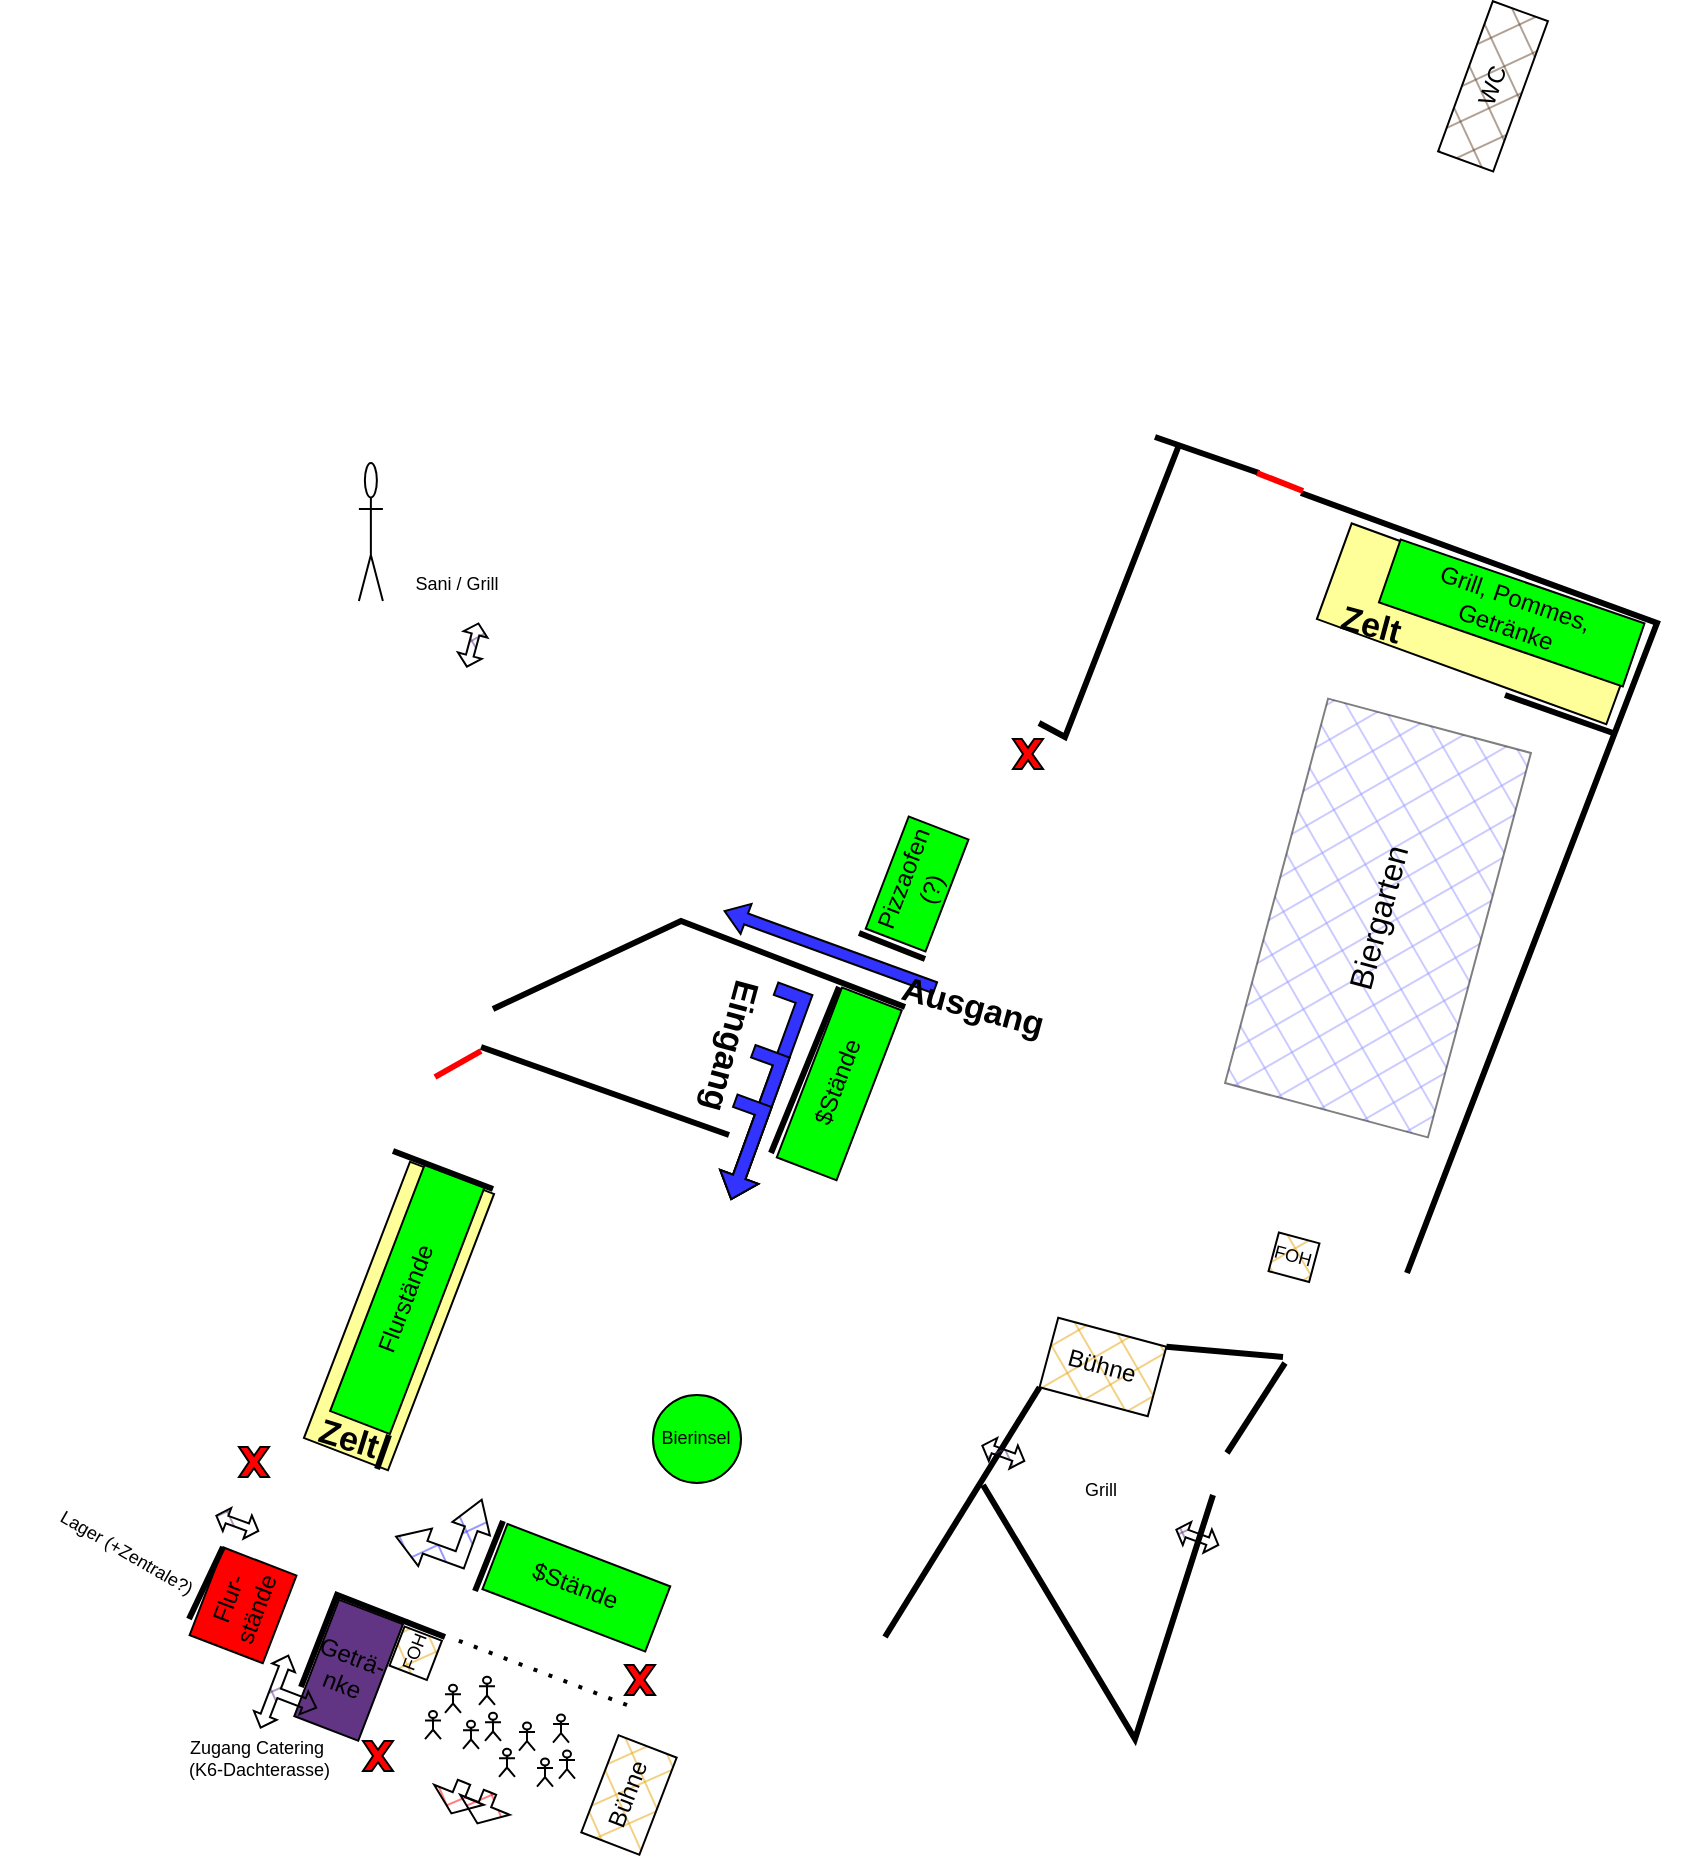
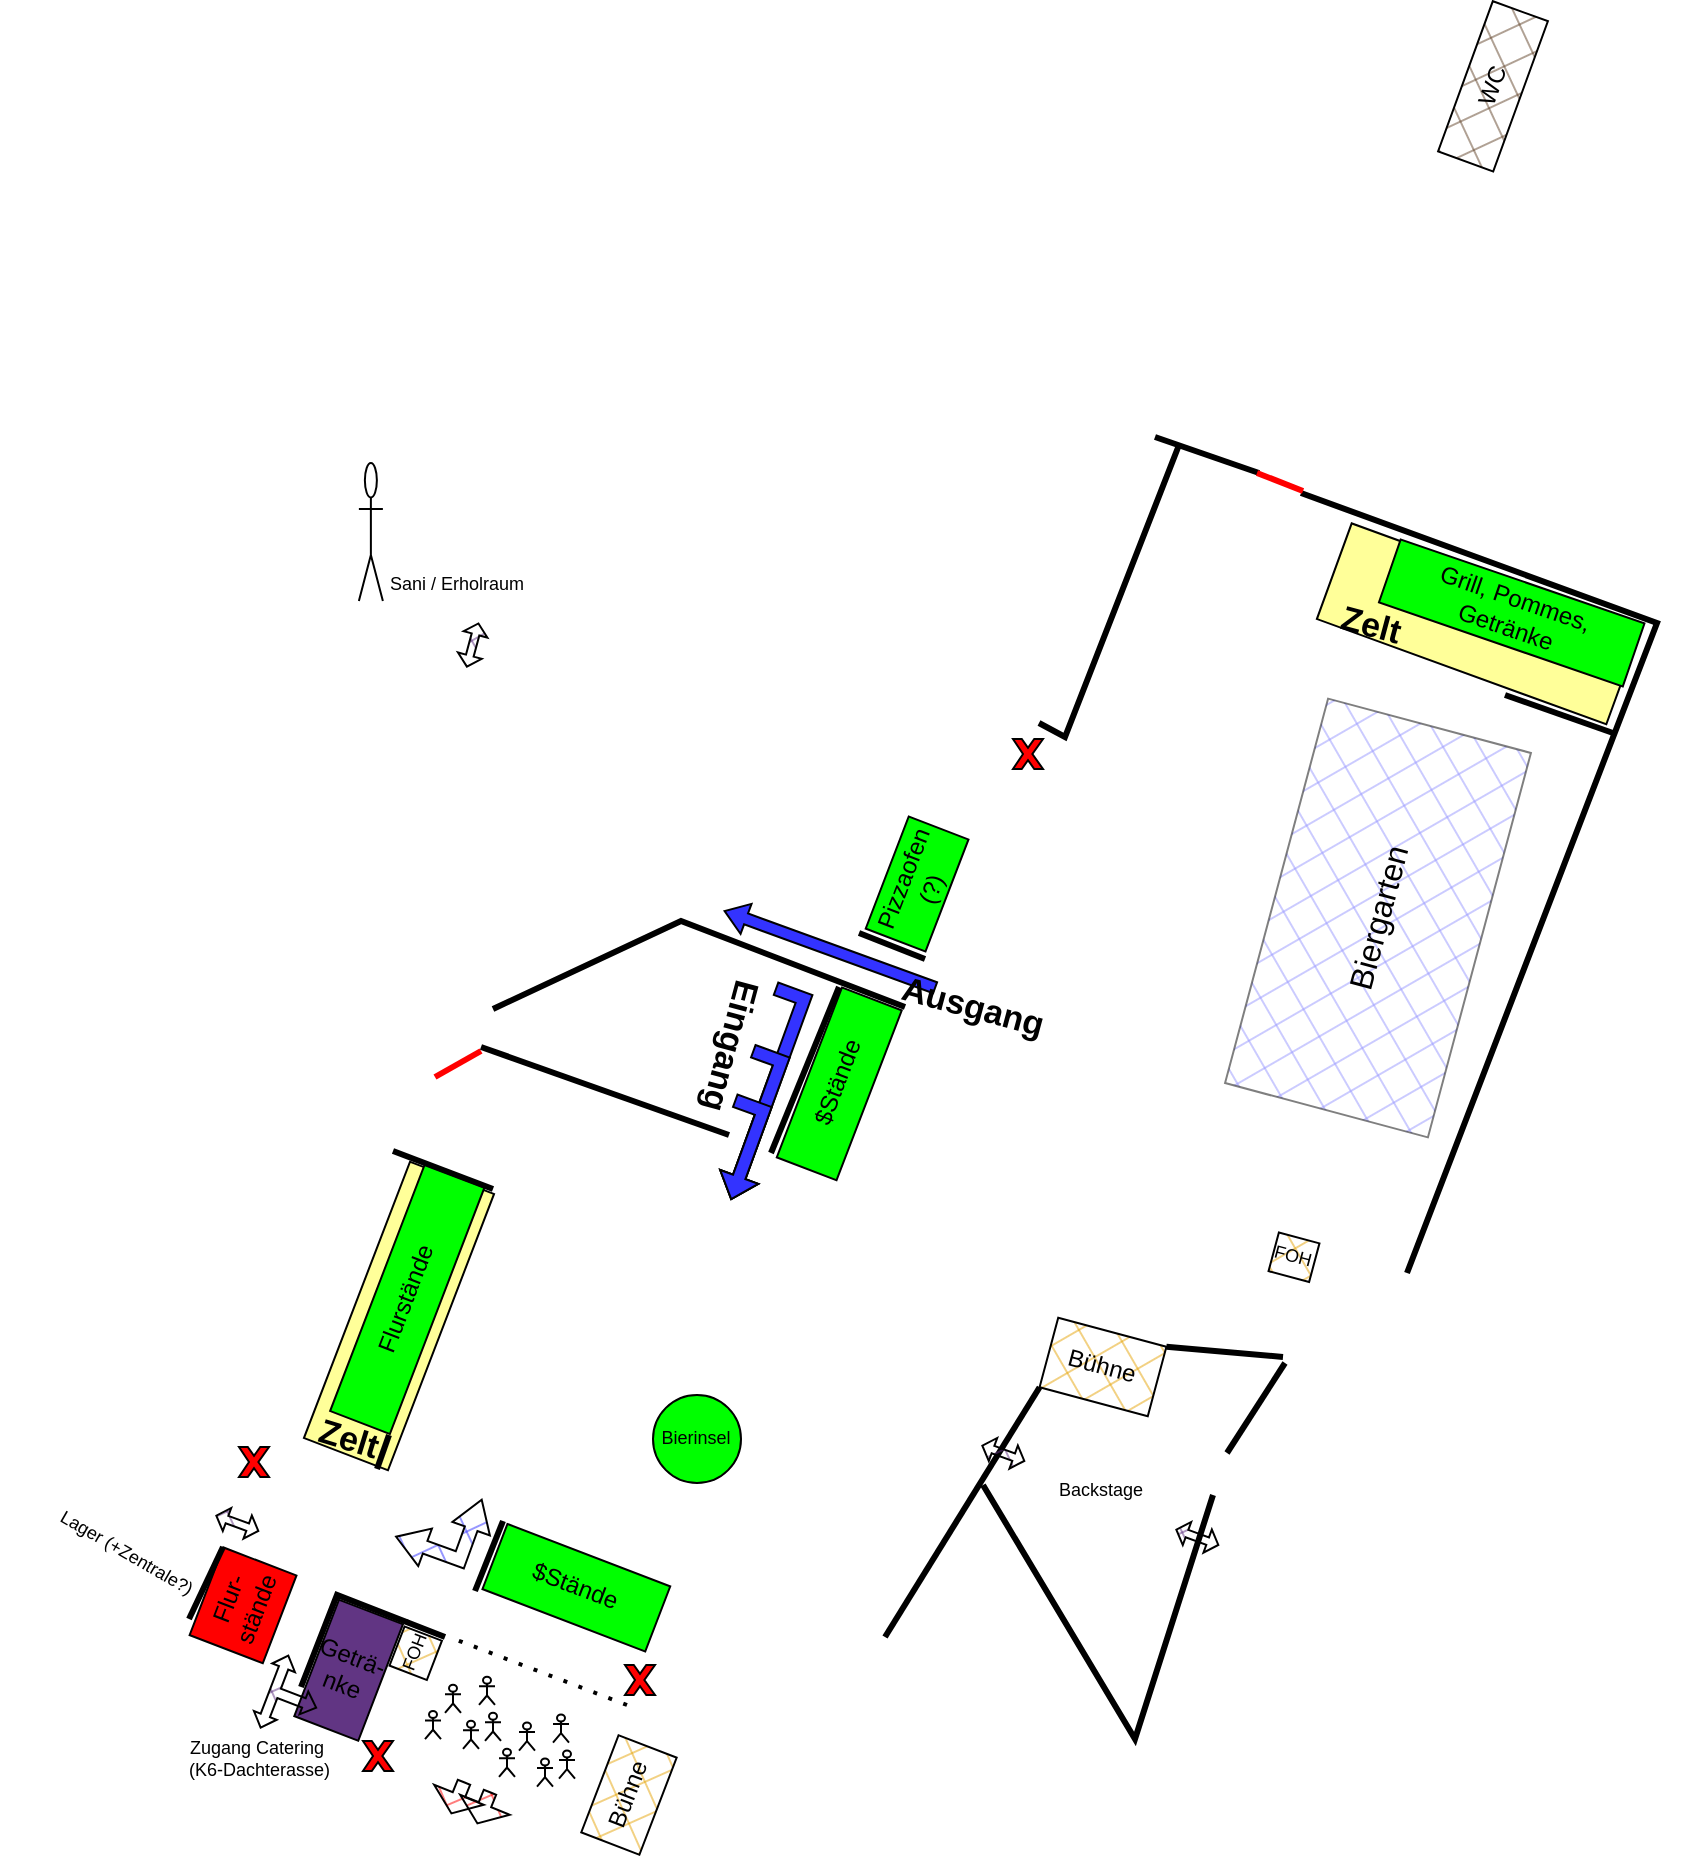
node "Sani / Grill": label "Sani / Grill" -> "Sani / Erholraum"
node "Grill": label "Grill" -> "Backstage"
